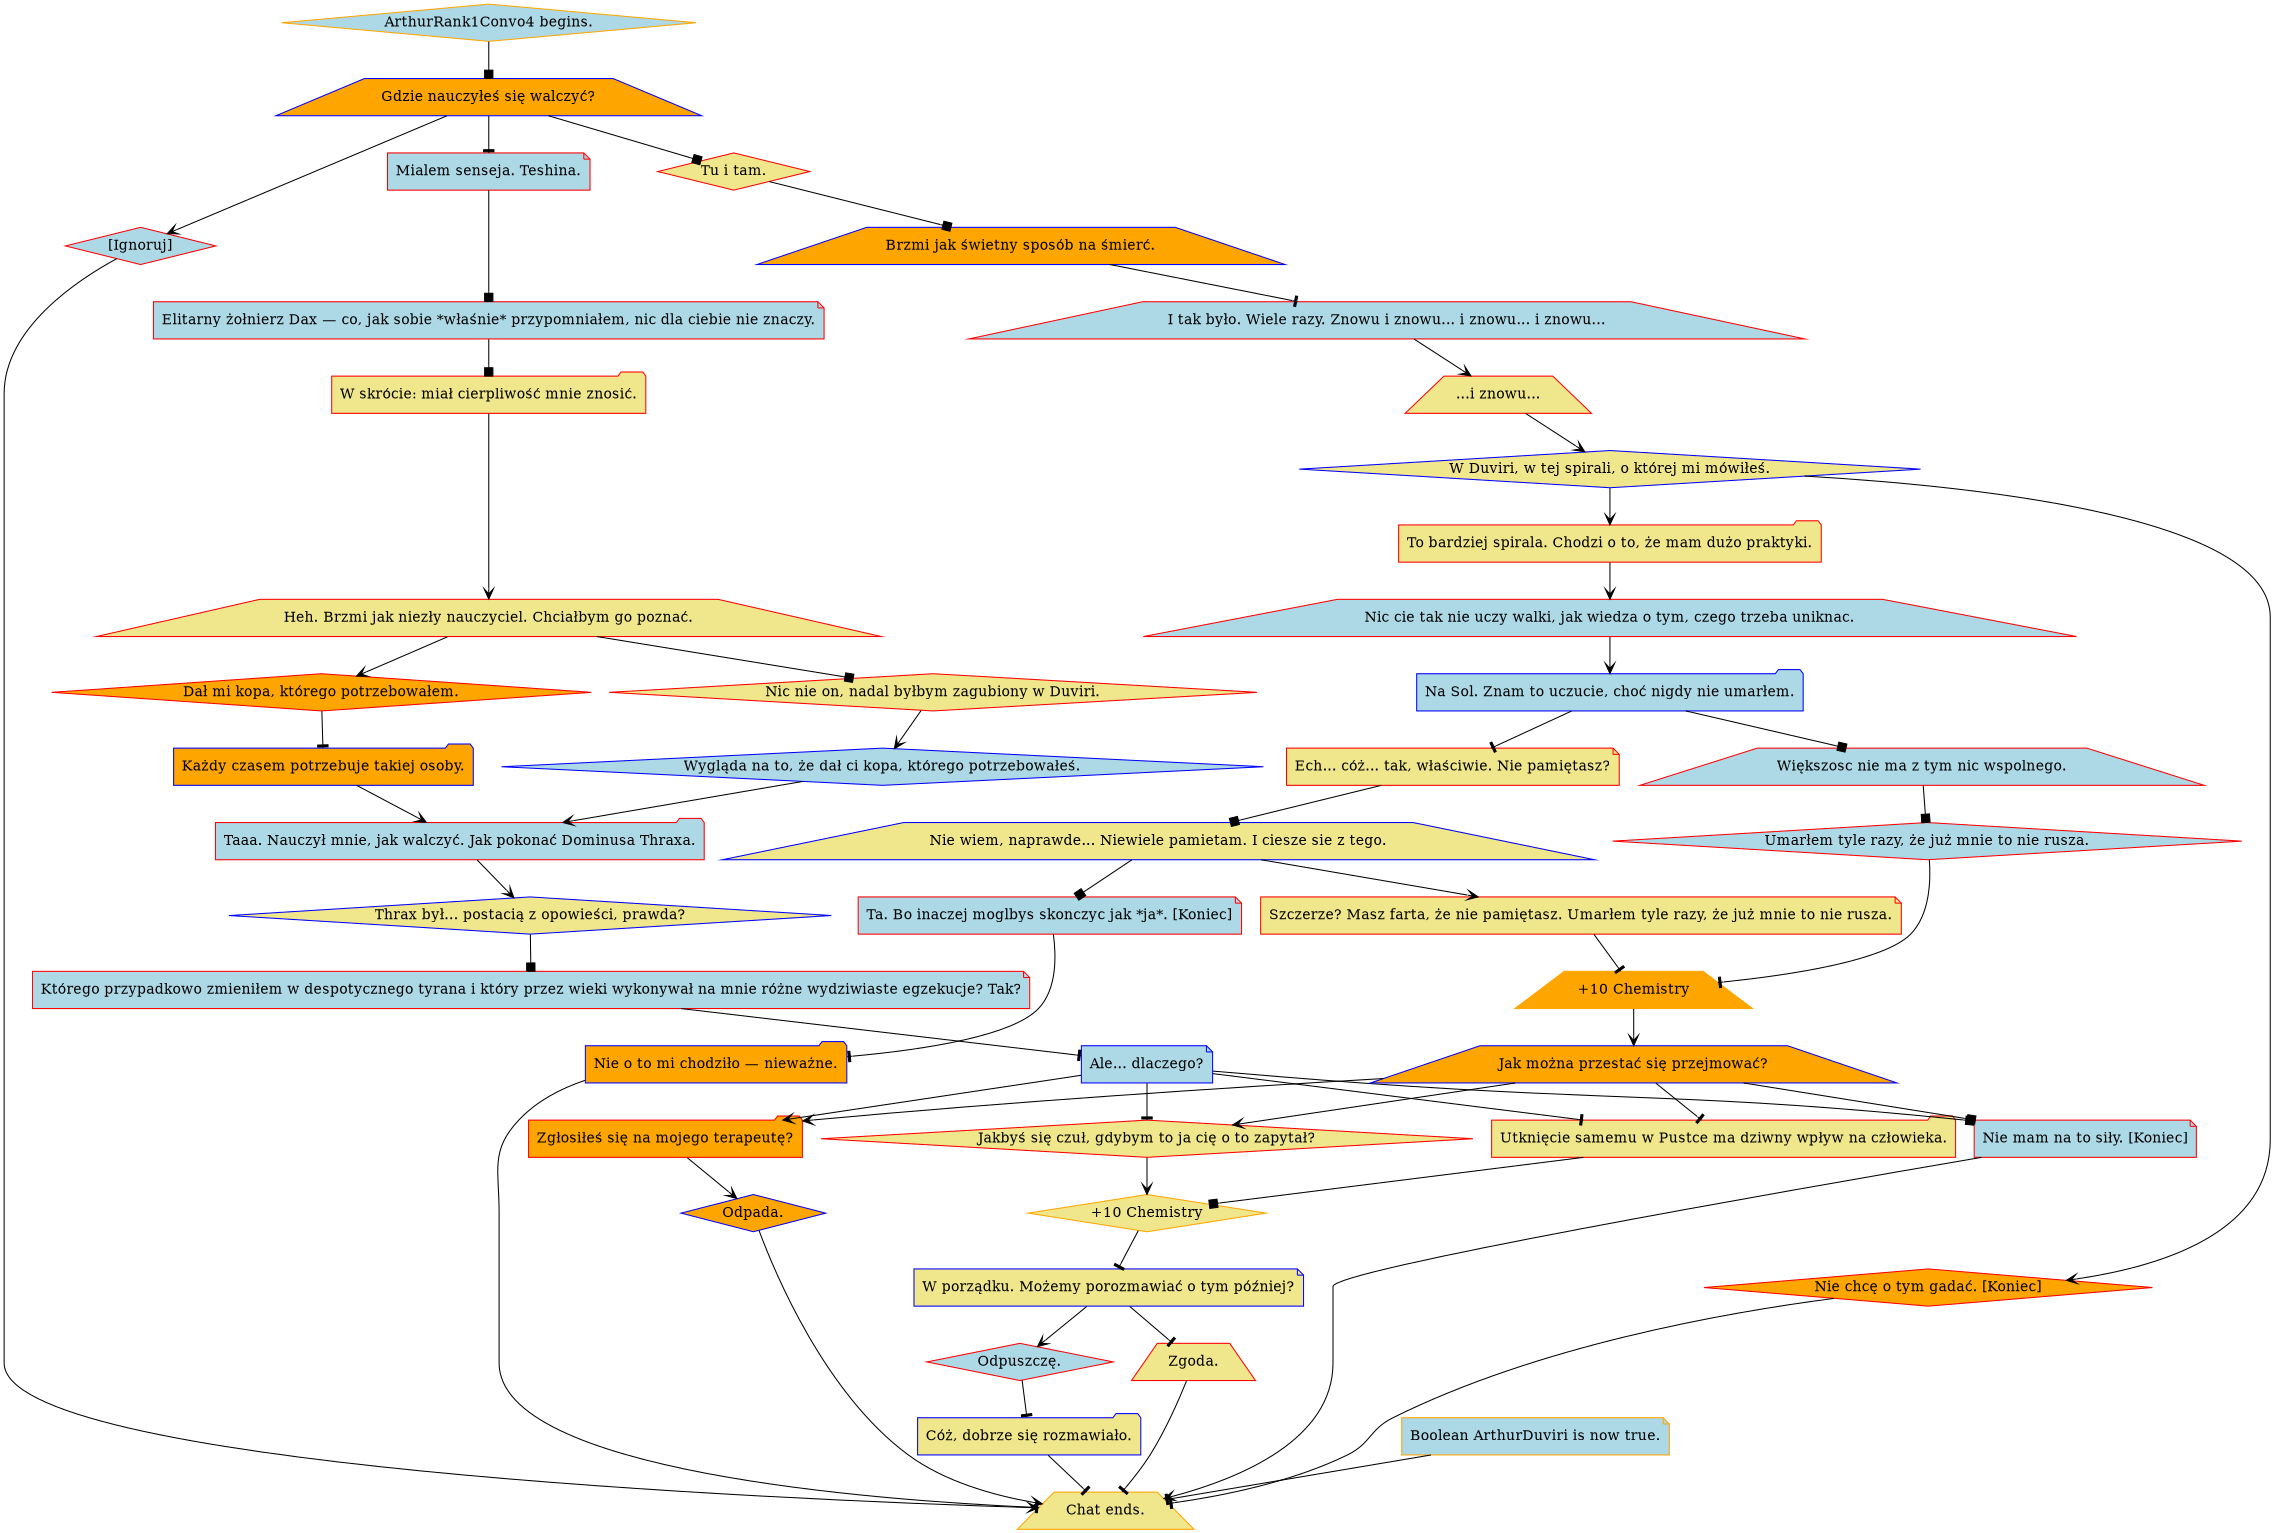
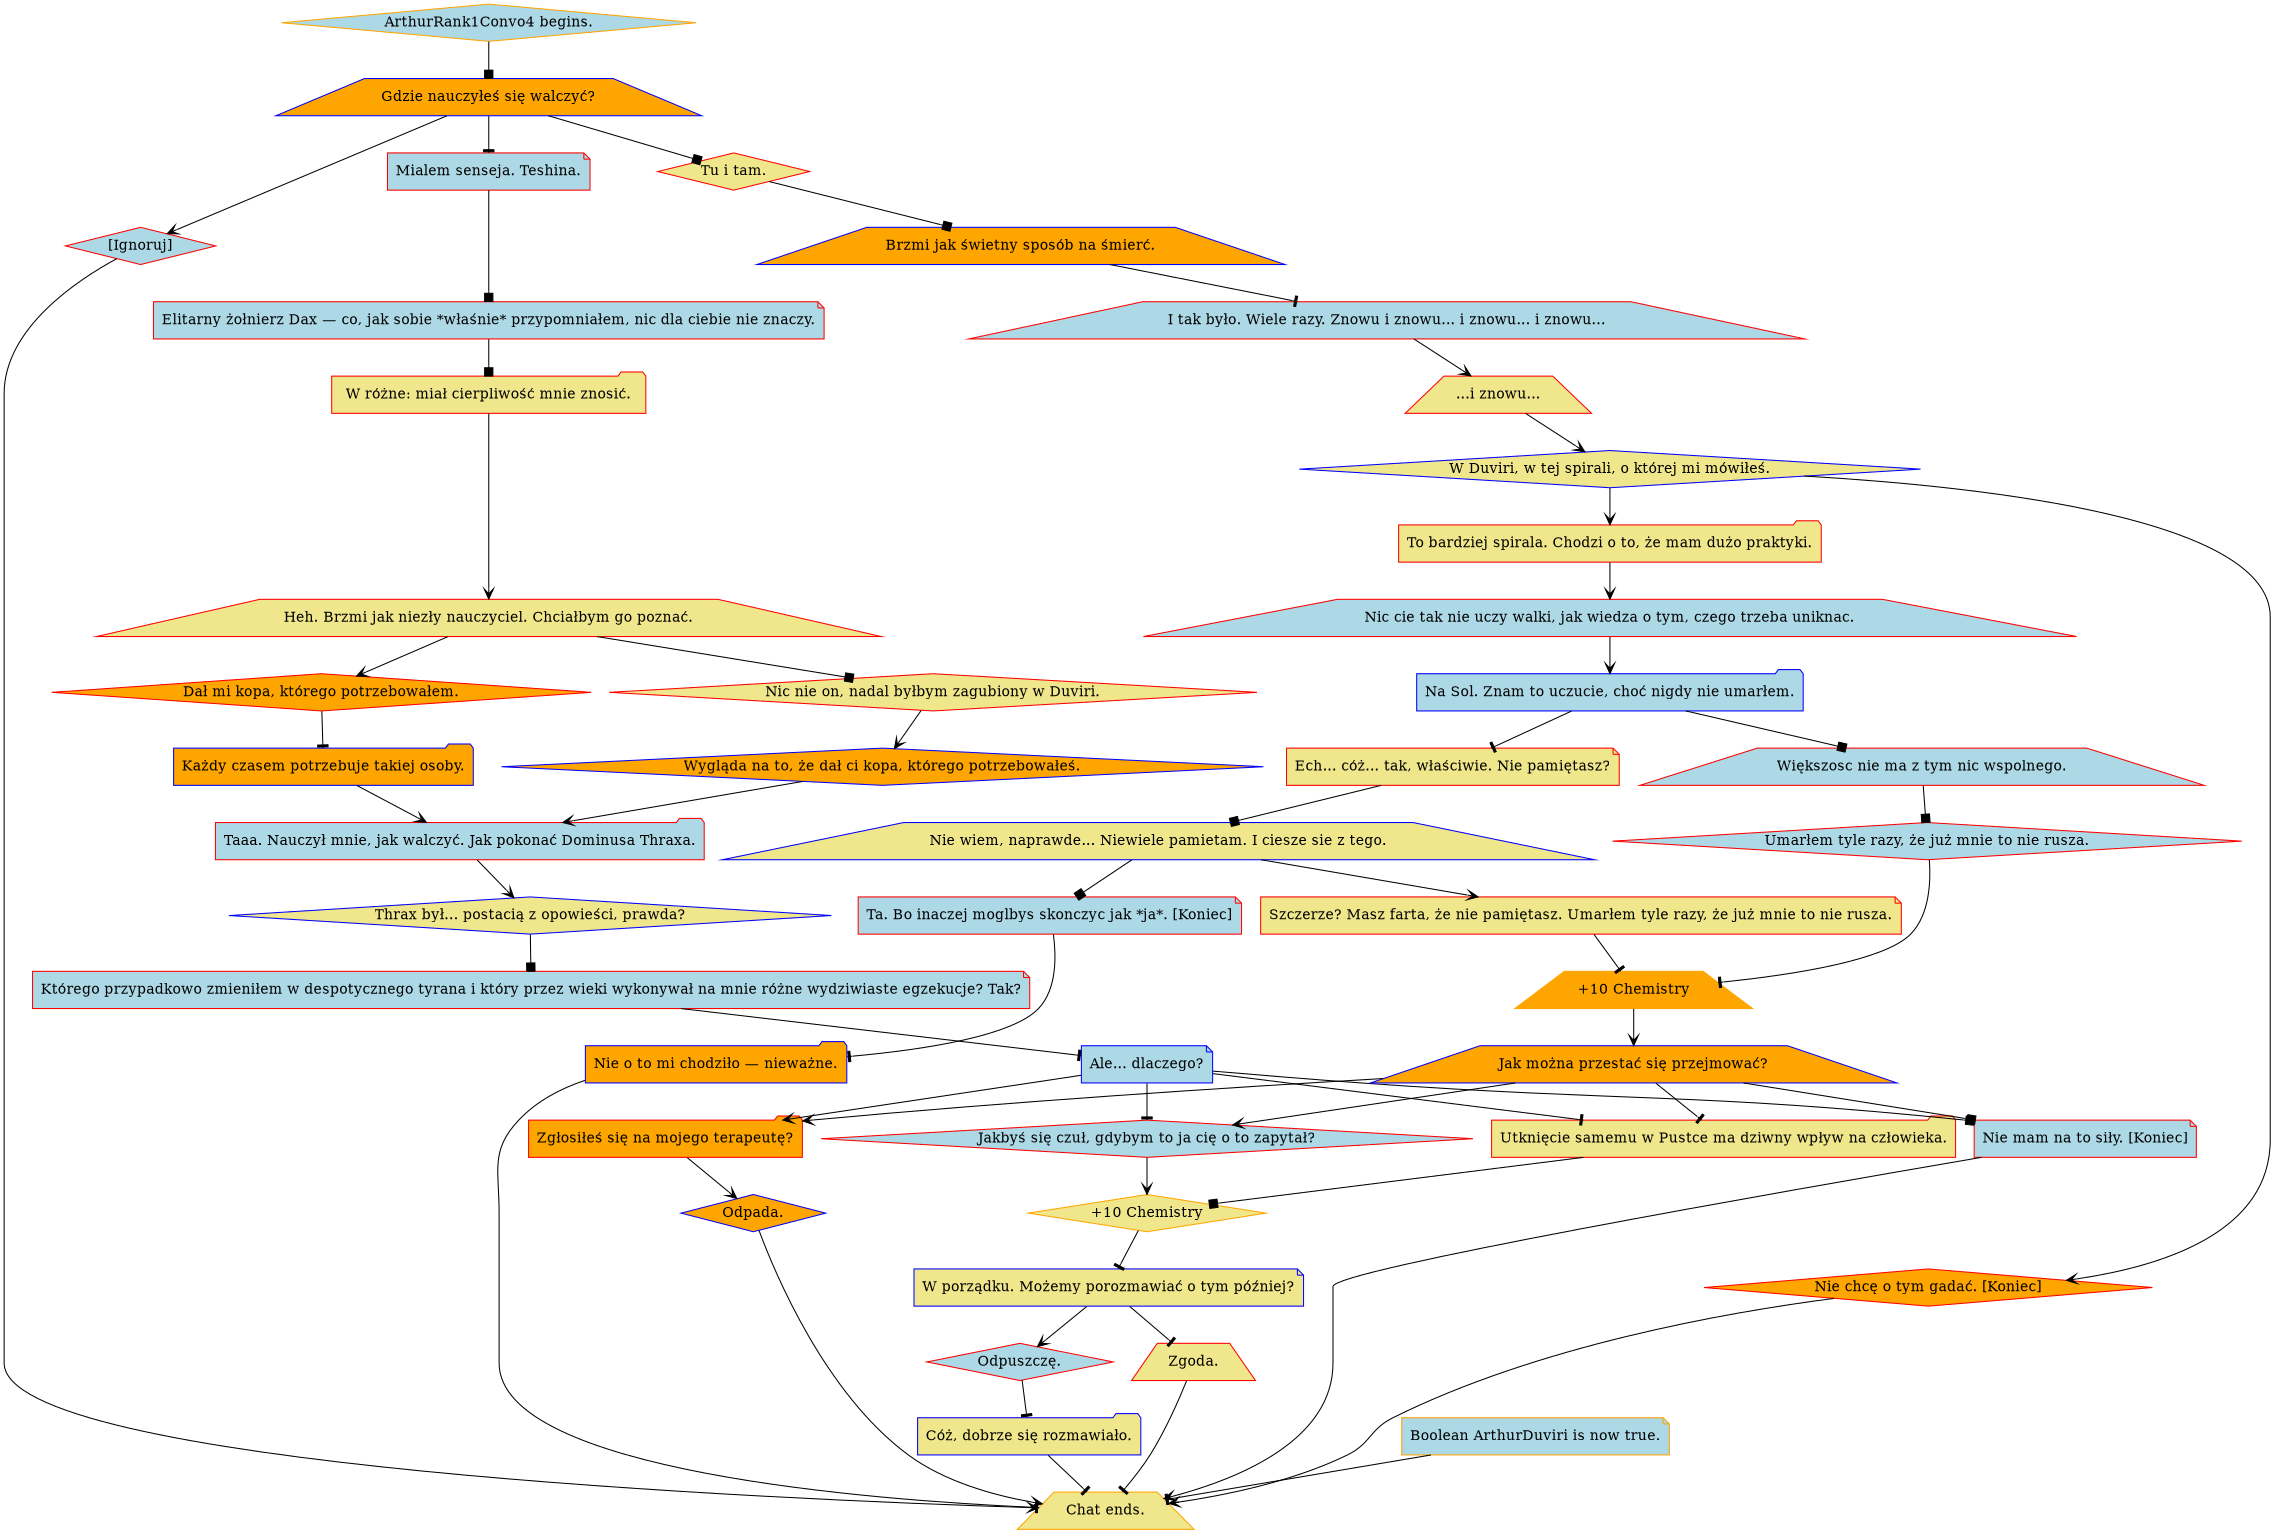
node "W skrócie: miał cierpliwość mnie znosić.": label "W skrócie: miał cierpliwość mnie znosić." -> "W różne: miał cierpliwość mnie znosić."
node "Wygląda na to, że dał ci kopa, którego potrzebowałeś.": fillcolor lightblue -> orange
node "Jakbyś się czuł, gdybym to ja cię o to zapytał?": fillcolor khaki -> lightblue
edge "Nie chcę o tym gadać. [Koniec]" -> "Chat ends.": arrowhead tee -> vee
